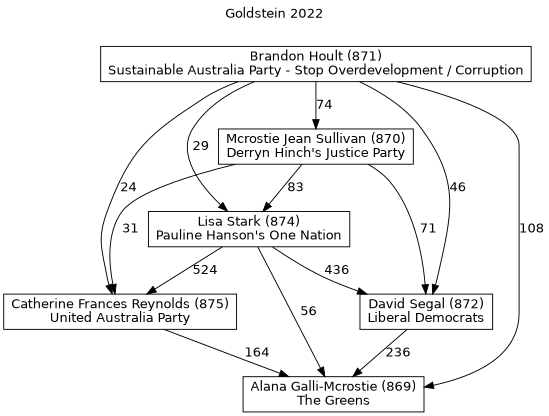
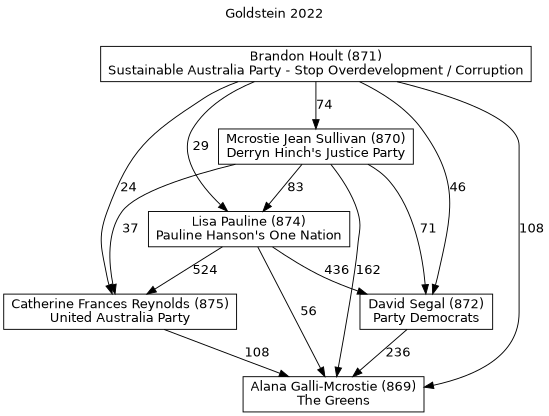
edge "Mcrostie Jean Sullivan (870) Derryn Hinch's Justice Party" -> "Catherine Frances Reynolds (875) United Australia Party": label "31" -> "37"
node "Lisa Stark (874) Pauline Hanson's One Nation": label "Lisa Stark (874) Pauline Hanson's One Nation" -> "Lisa Pauline (874) Pauline Hanson's One Nation"
edge "Mcrostie Jean Sullivan (870) Derryn Hinch's Justice Party" -> "Alana Galli-Mcrostie (869) The Greens": added, label "162"
node "David Segal (872) Liberal Democrats": label "David Segal (872) Liberal Democrats" -> "David Segal (872) Party Democrats"
edge "Catherine Frances Reynolds (875) United Australia Party" -> "Alana Galli-Mcrostie (869) The Greens": label "164" -> "108"
